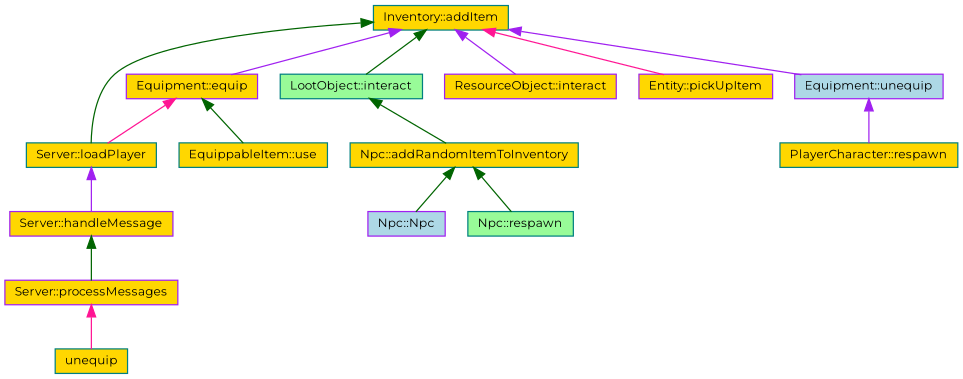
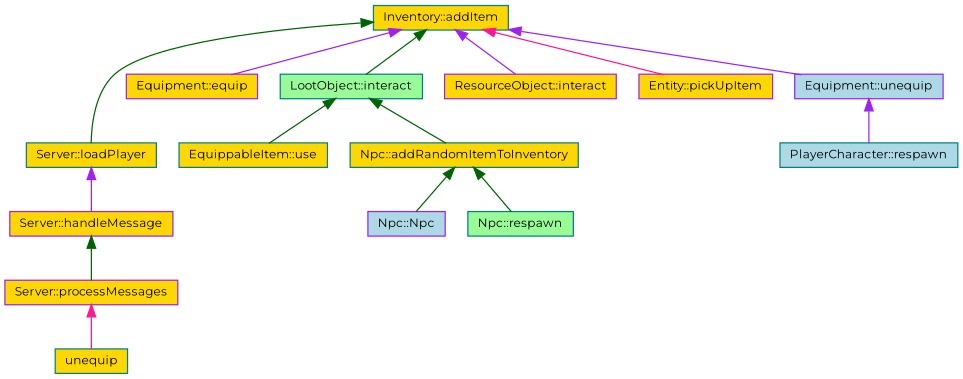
edge "Server::loadPlayer" -> "Equipment::equip": removed
edge "EquippableItem::use" -> "Equipment::equip": now "EquippableItem::use" -> "LootObject::interact"
node "PlayerCharacter::respawn": fillcolor gold -> lightblue
